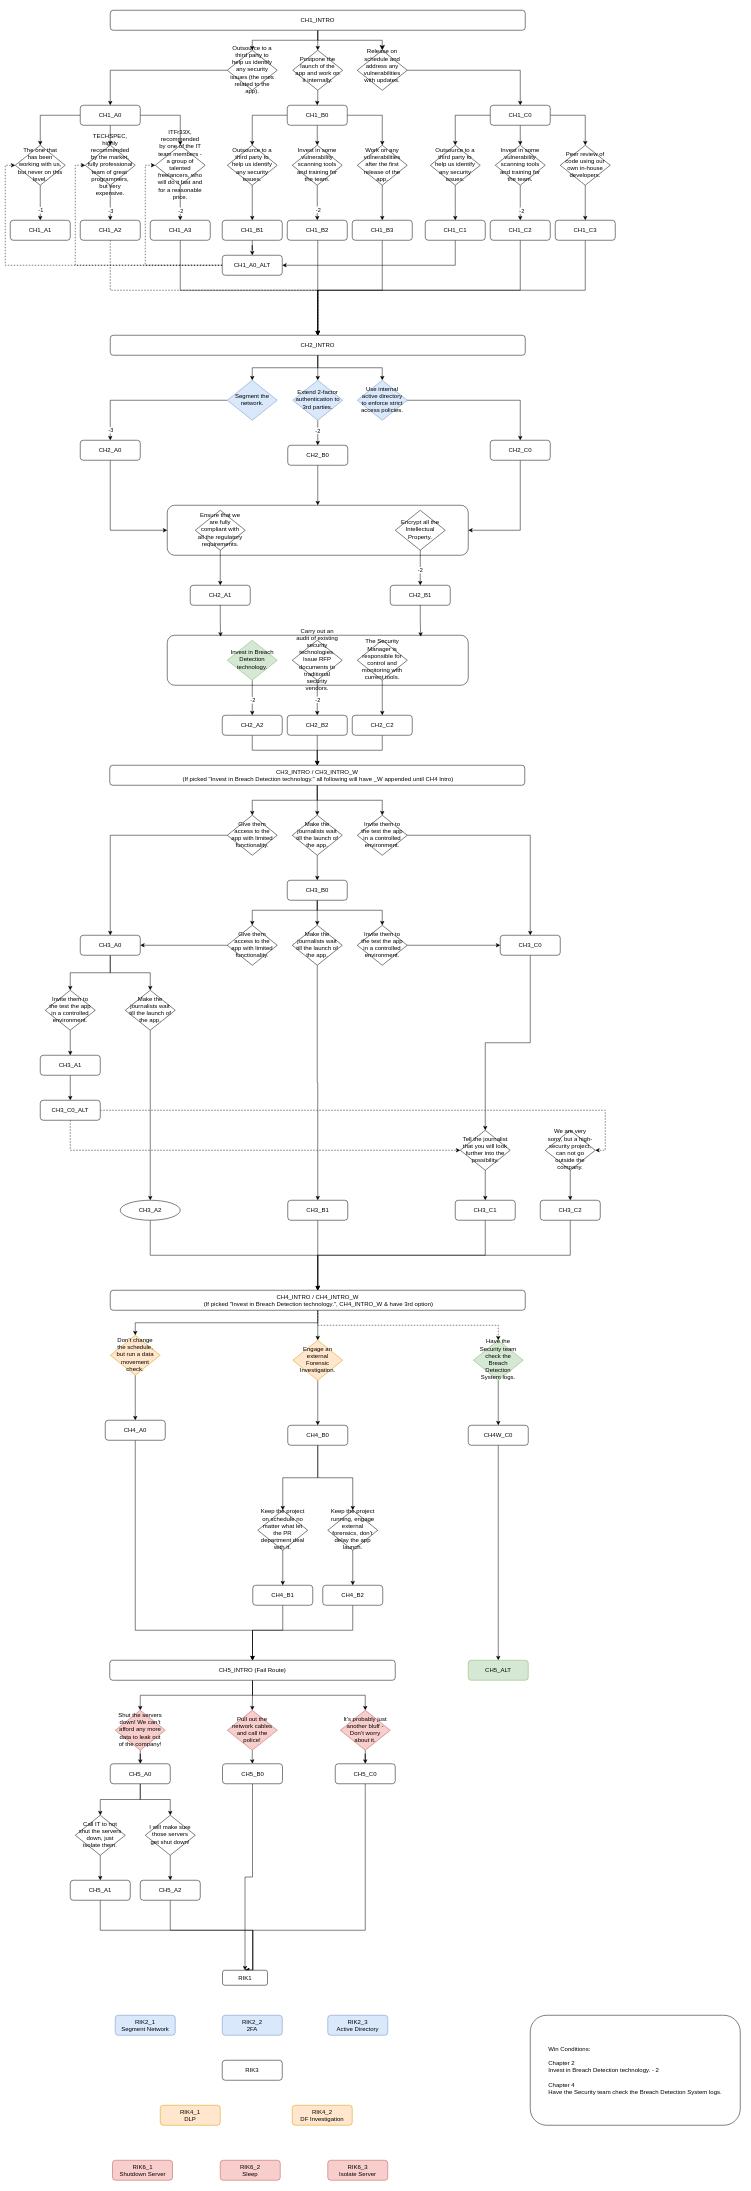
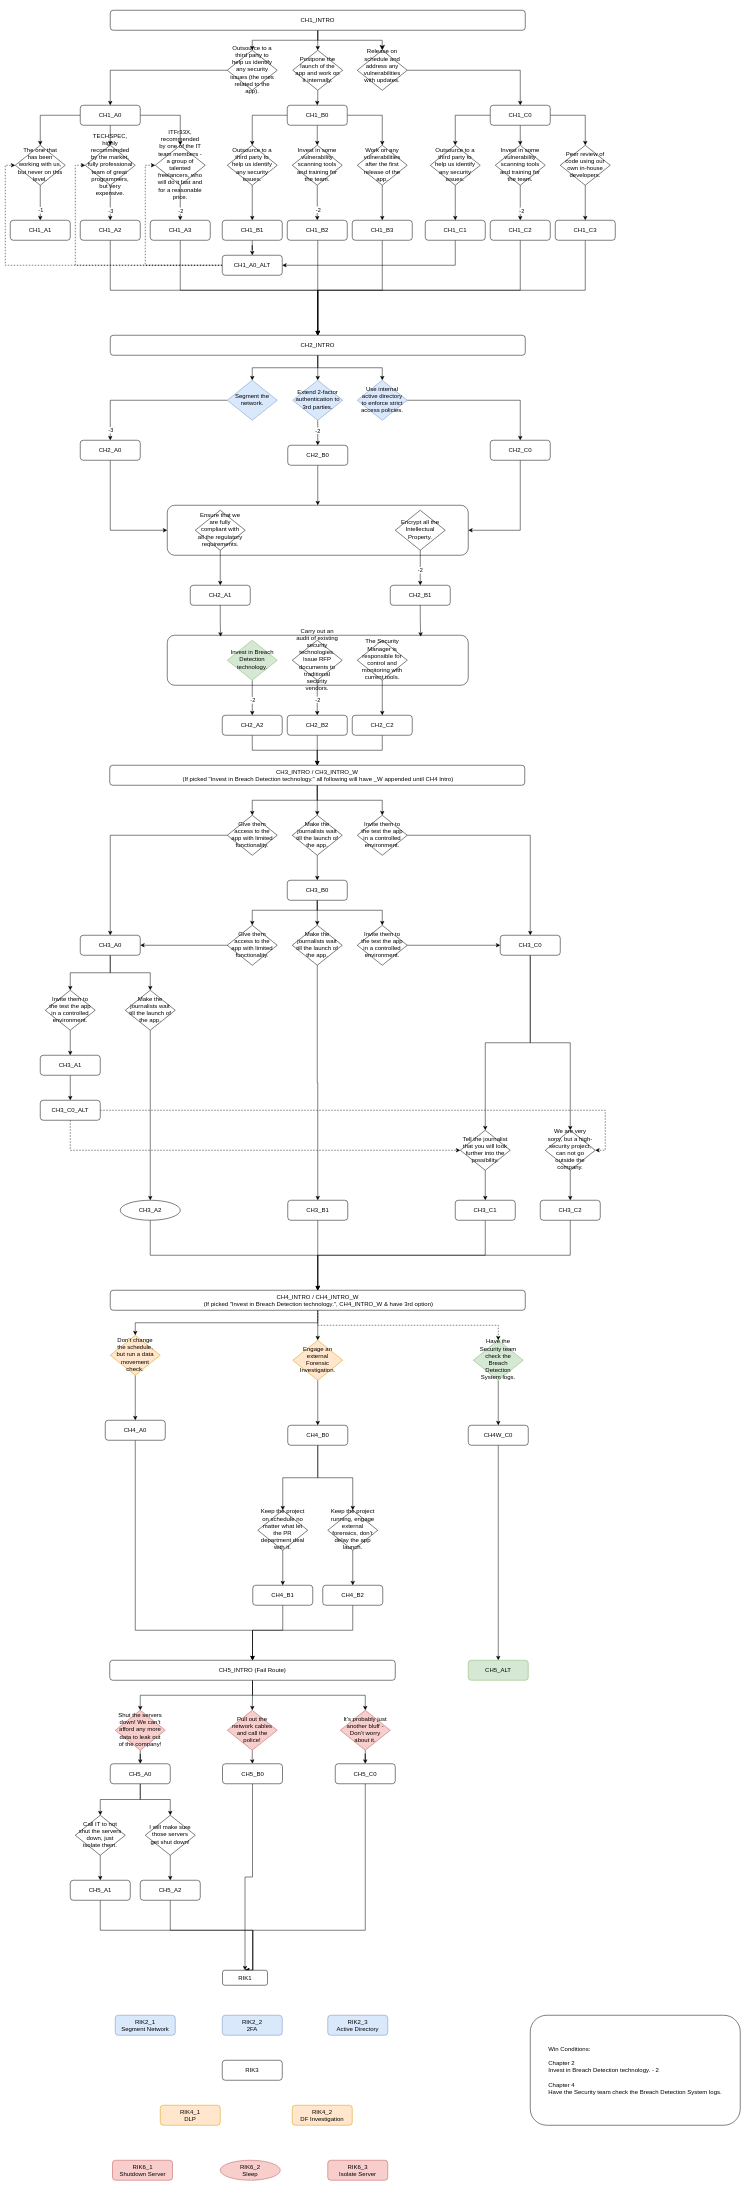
edge "CH1_A2" -> "CH2_INTRO": style dashed -> solid
edge "CH3_C0" -> "We are very sorry, but a high-security project, can not go outside the company.": added
node "RIK6_2 Sleep": shape rounded rectangle -> ellipse
